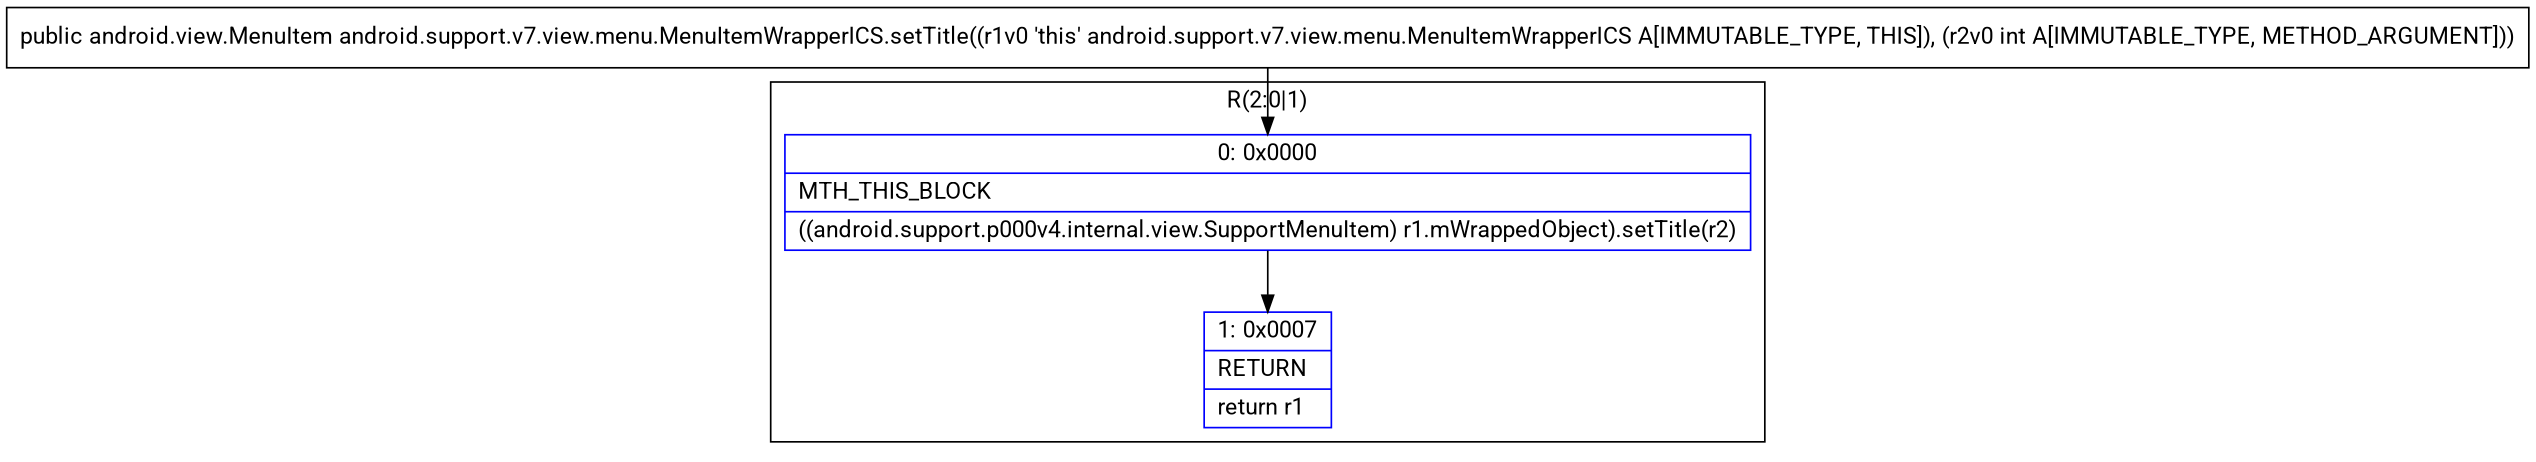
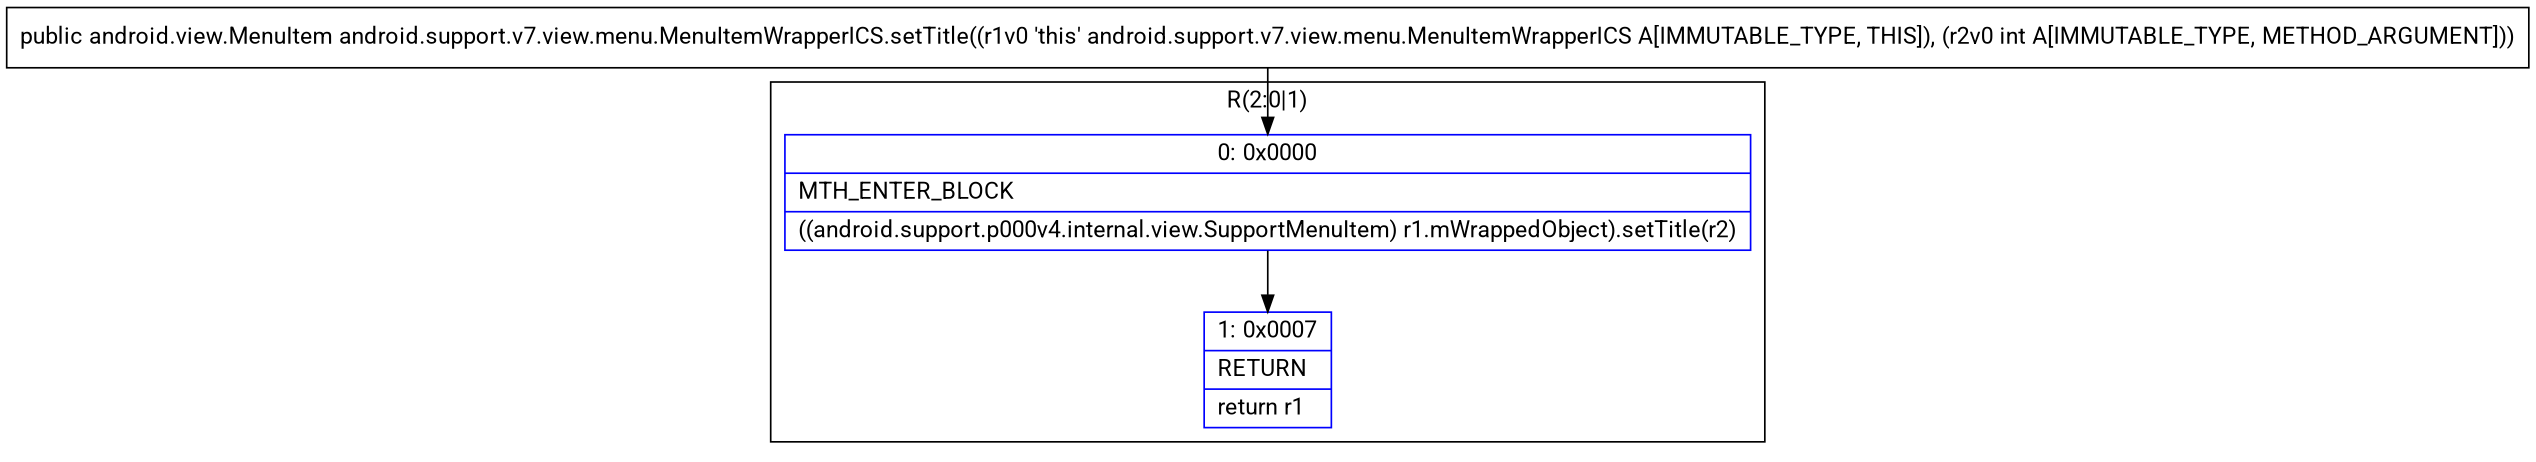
node "0: 0x0000": text "MTH_THIS_BLOCK" -> "MTH_ENTER_BLOCK"
